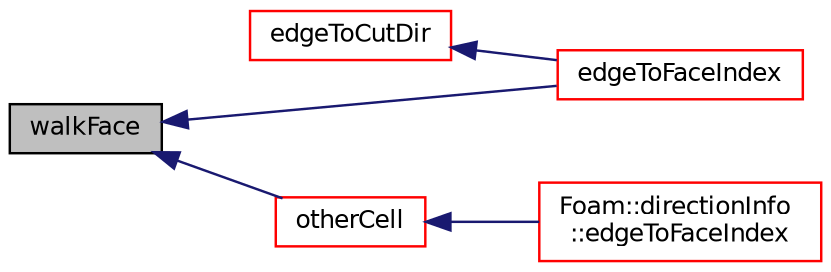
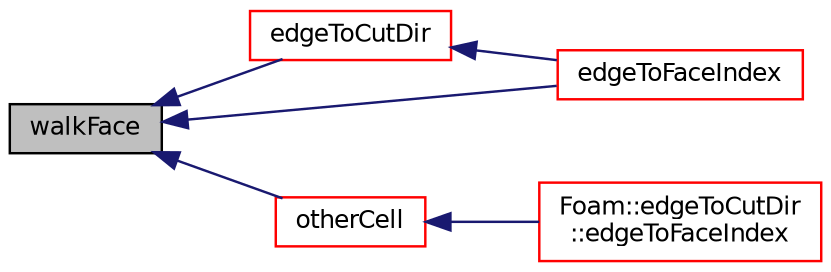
edge "edgeToCutDir" -> "walkFace": added
node "Foam::directionInfo ::edgeToFaceIndex": label "Foam::directionInfo ::edgeToFaceIndex" -> "Foam::edgeToCutDir ::edgeToFaceIndex"
